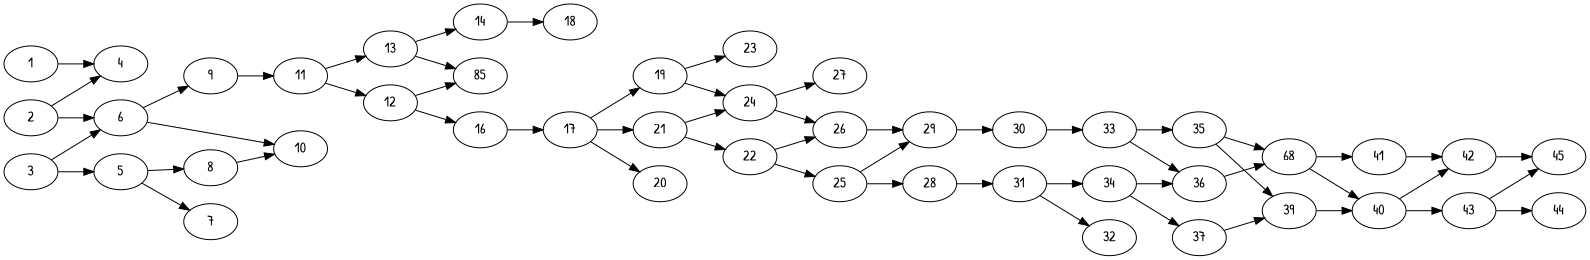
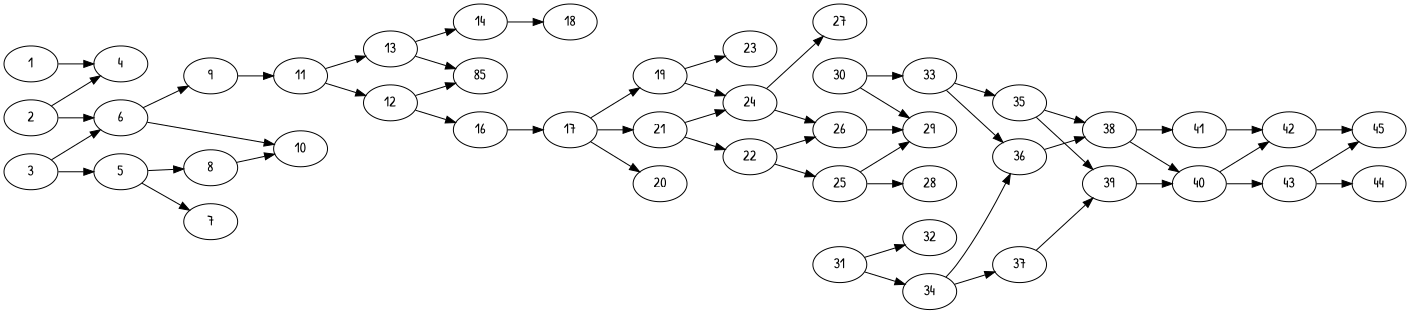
edge "29" -> "30": reversed
node "68": label "68" -> "38"
edge "28" -> "31": removed
